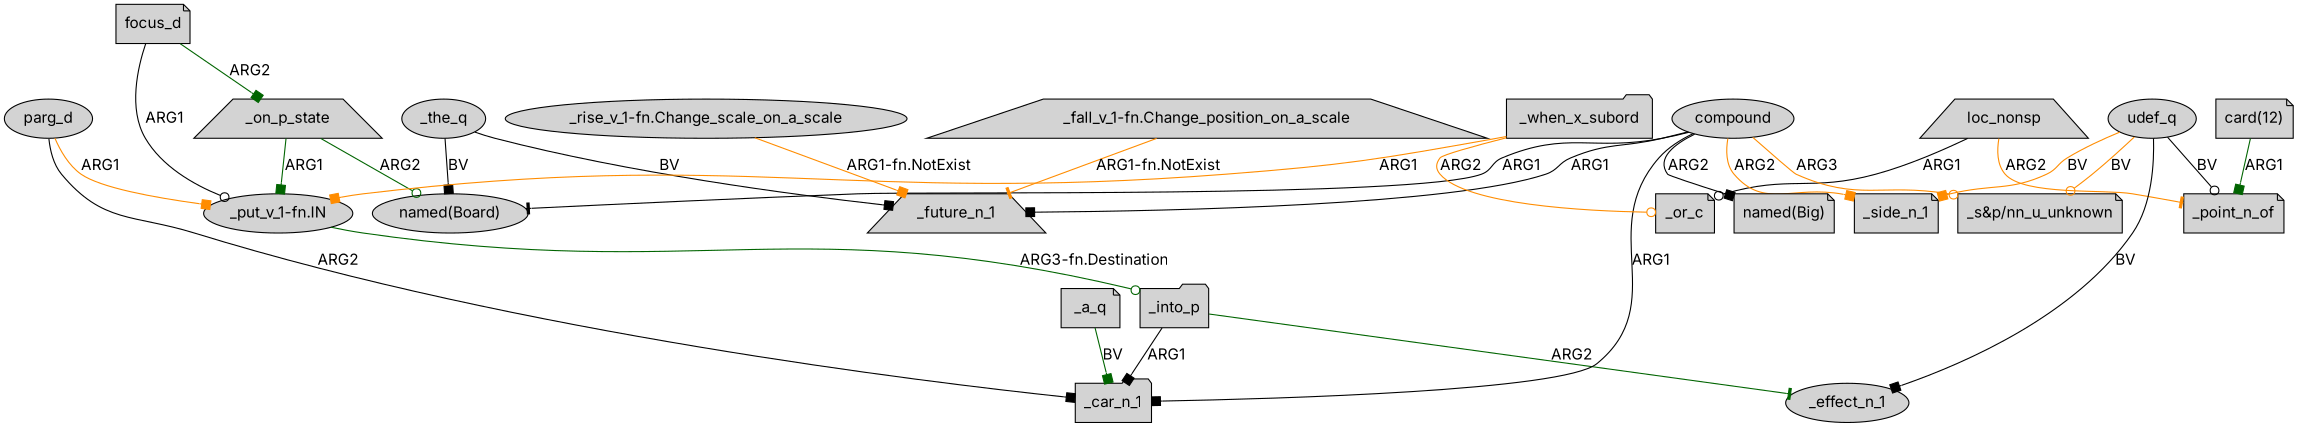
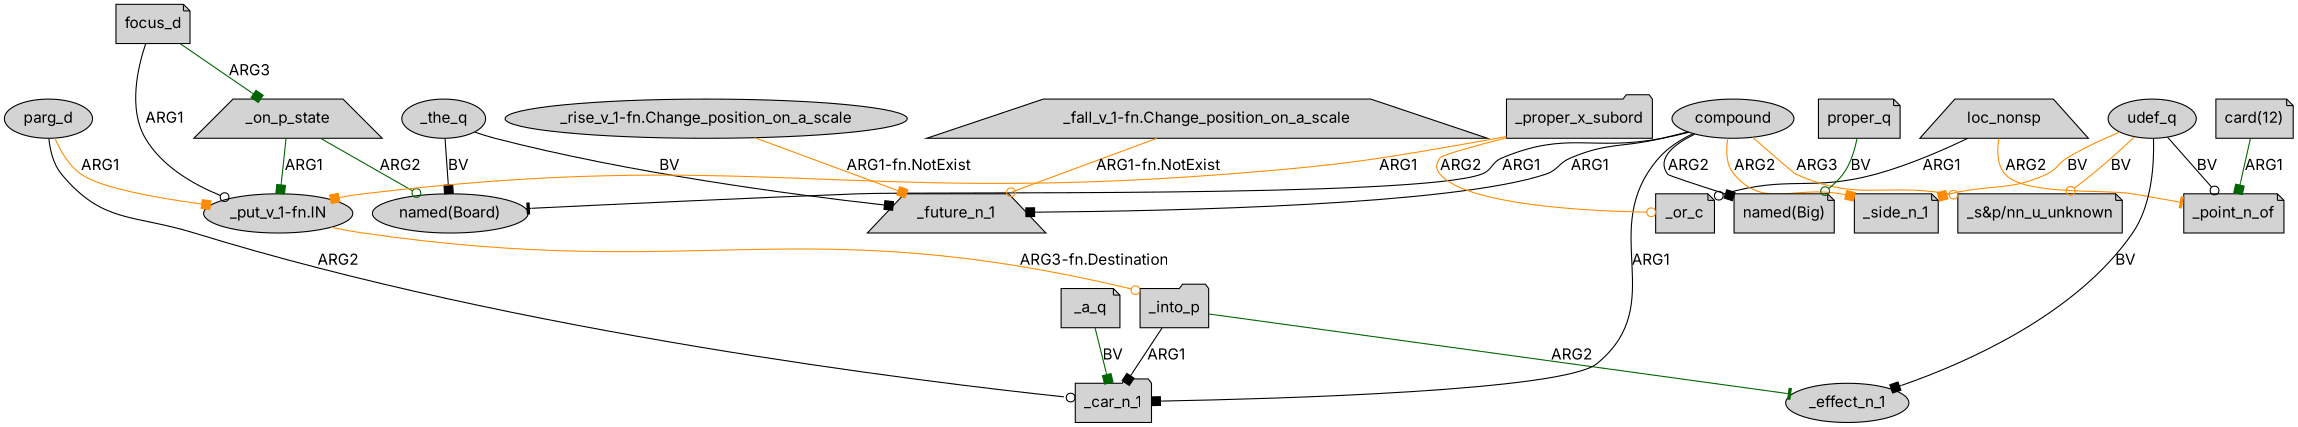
edge "focus_d" -> "_on_p_state": label "ARG2" -> "ARG3"
node "_rise_v_1-fn.Change_scale_on_a_scale": label "_rise_v_1-fn.Change_scale_on_a_scale" -> "_rise_v_1-fn.Change_position_on_a_scale"
node "_when_x_subord": label "_when_x_subord" -> "_proper_x_subord"
node "proper_q": added
edge "_fall_v_1-fn.Change_position_on_a_scale" -> "_future_n_1": arrowhead tee -> odot
edge "_put_v_1-fn.IN" -> "_into_p": color darkgreen -> darkorange
edge "parg_d" -> "_car_n_1": arrowhead box -> odot
